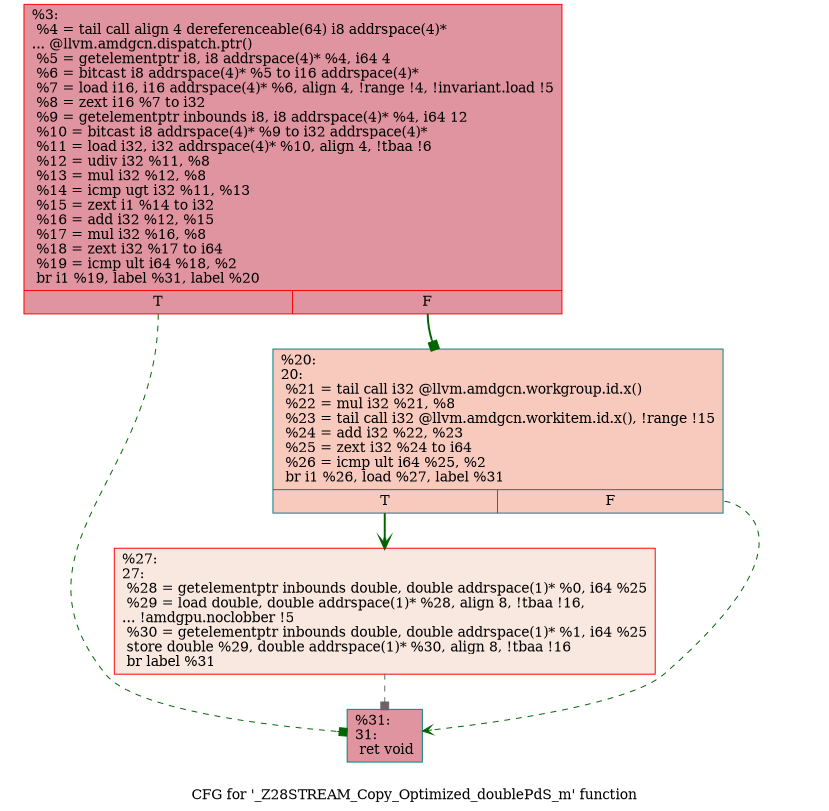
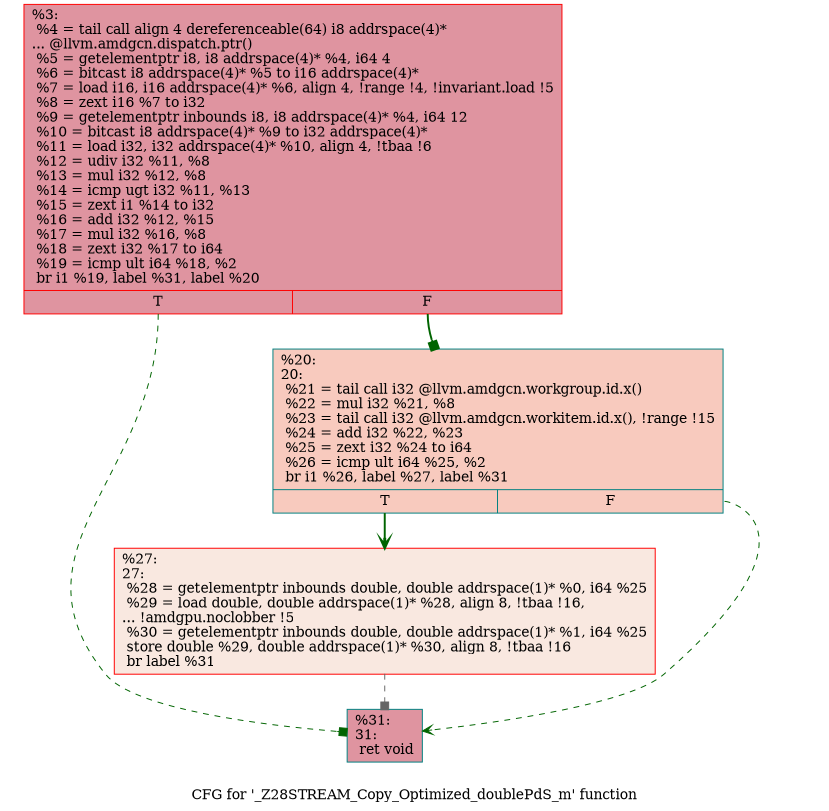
node "%20:": text "br i1 %26, load %27, label %31" -> "br i1 %26, label %27, label %31"
